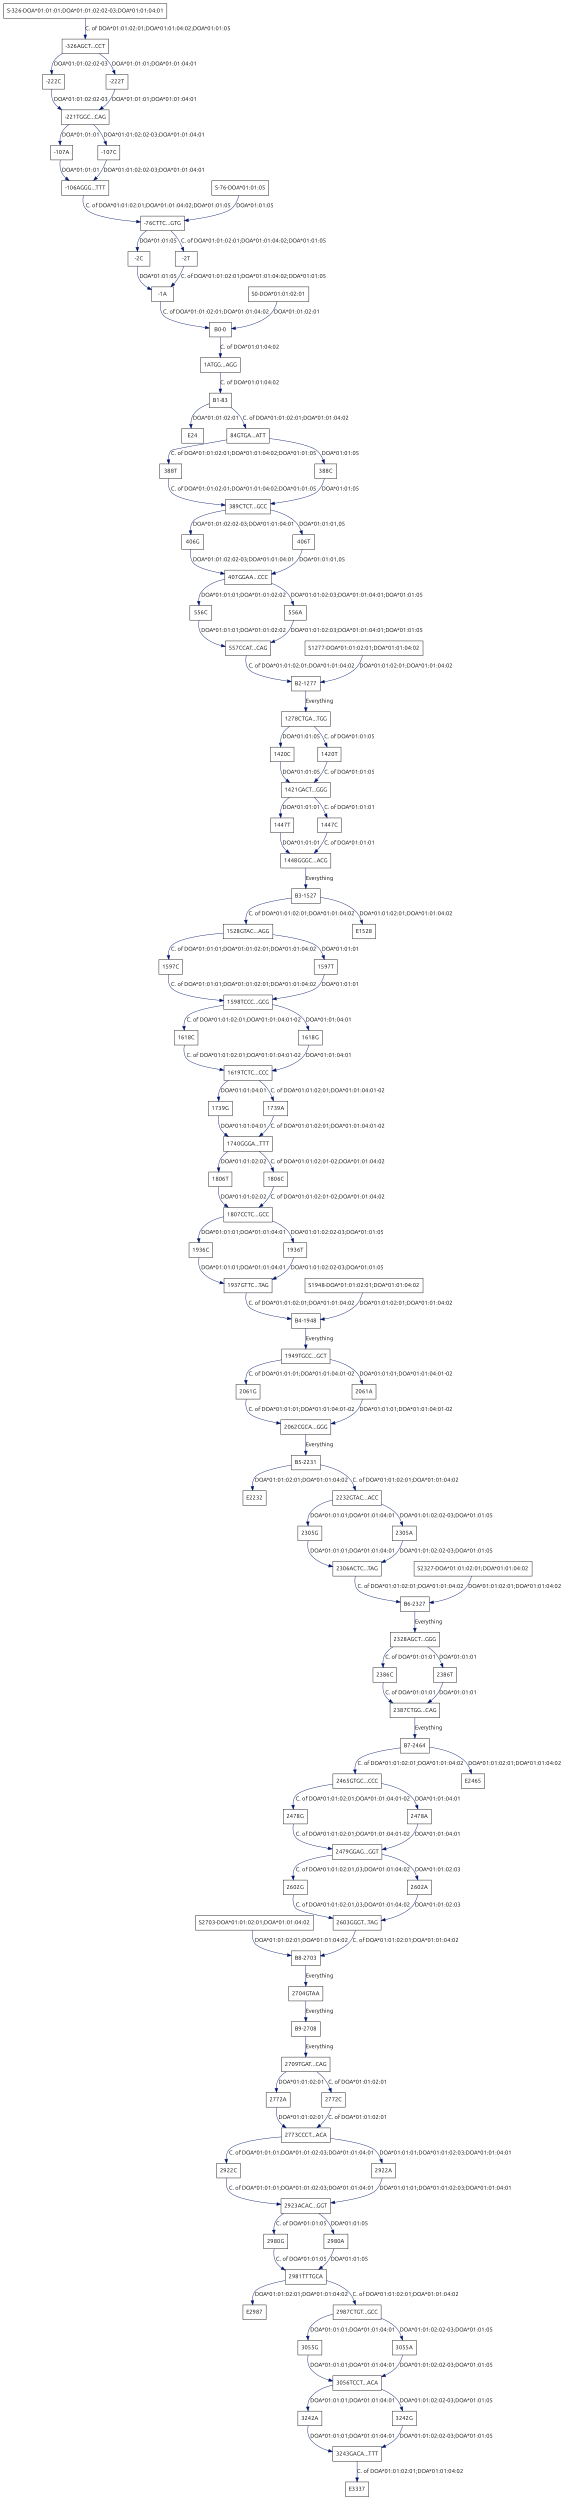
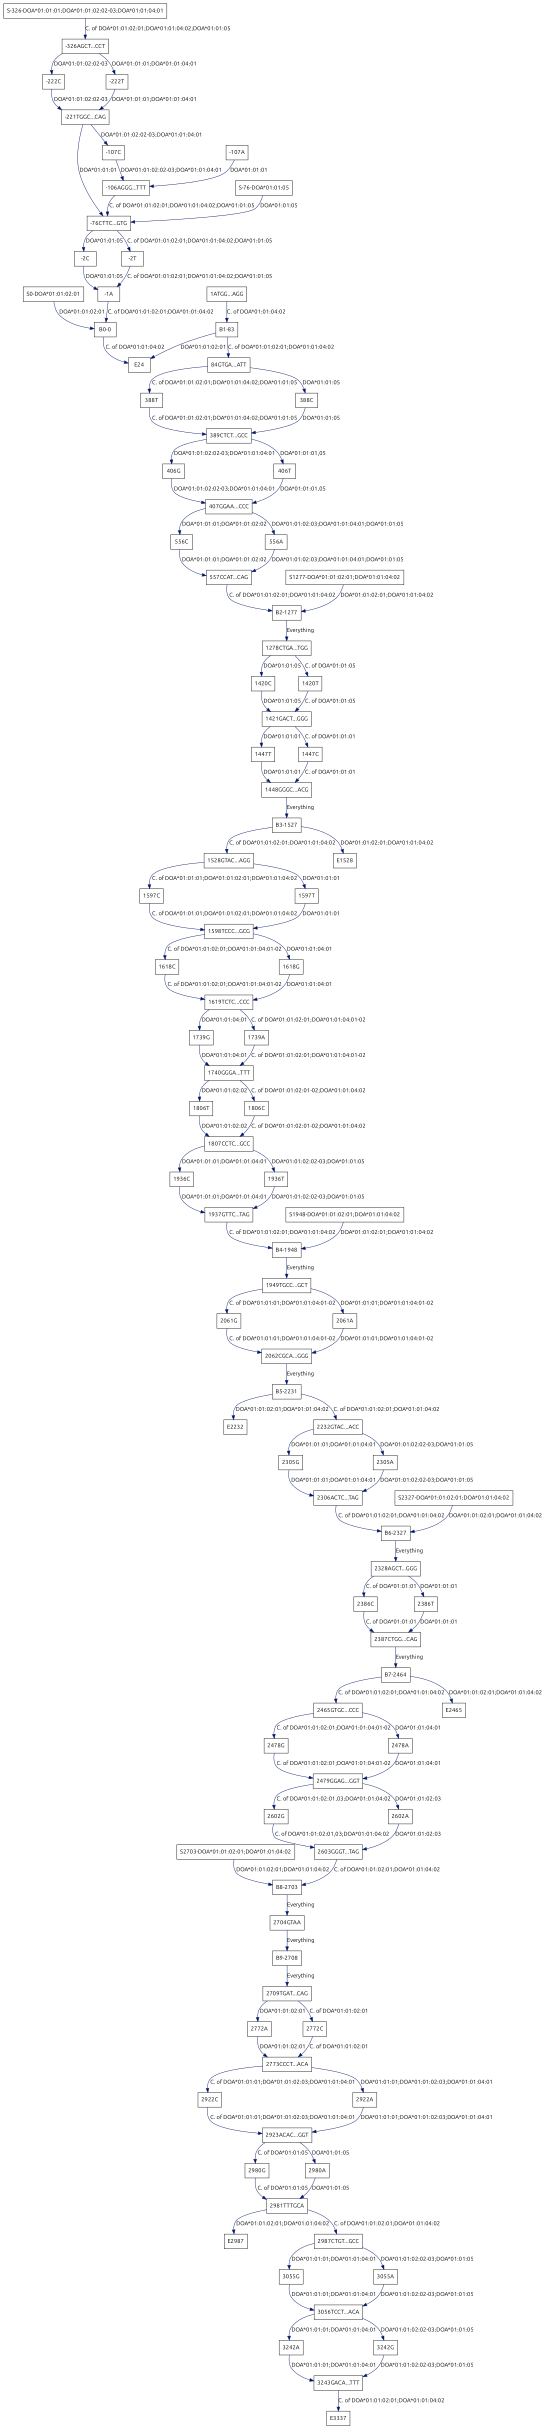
edge "-221TGGC...CAG" -> "-107A": now "-221TGGC...CAG" -> "-76CTTC...GTG"
edge "B0-0" -> "1ATGG...AGG": now "B0-0" -> "E24"
